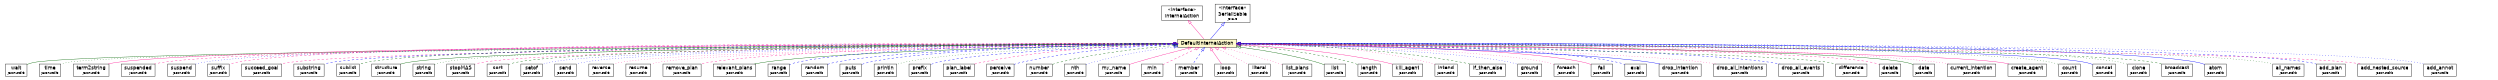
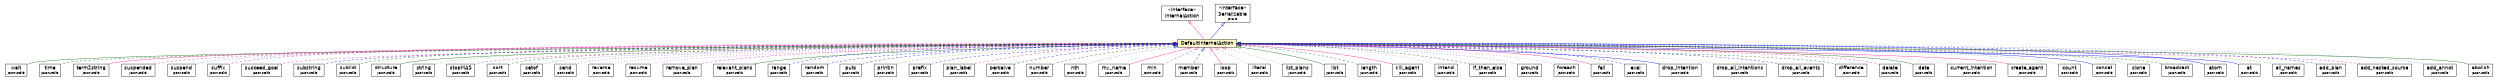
edge "time" -> "DefaultInternalAction": style dotted -> dashed
node "at": added
node "abolish": added
